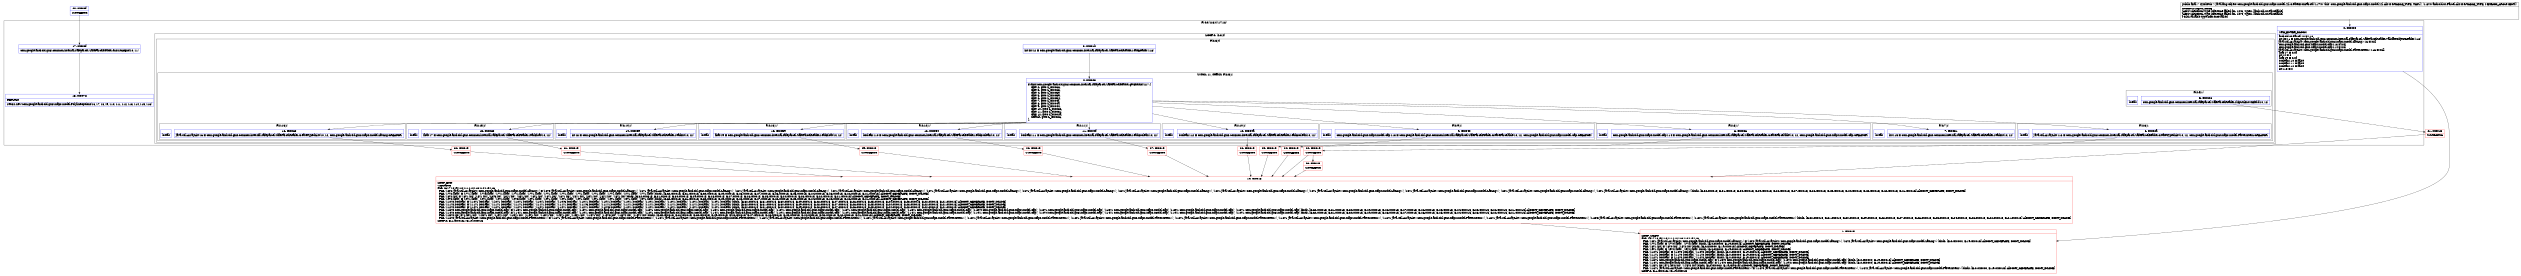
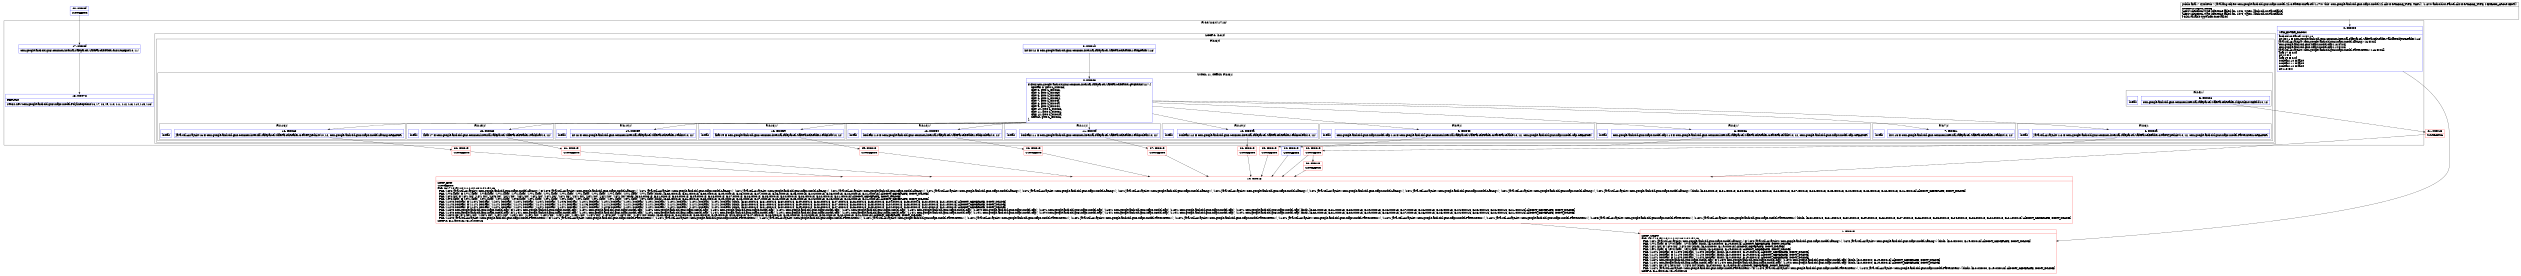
node "4: 0x0023": text "case 2: goto L_0x0068;" -> "boolean 2: goto L_0x0068;"
node "24: 0x0015": color red -> blue
node "19: 0x0015": text "WARNING" -> "SYNTHETIC"
